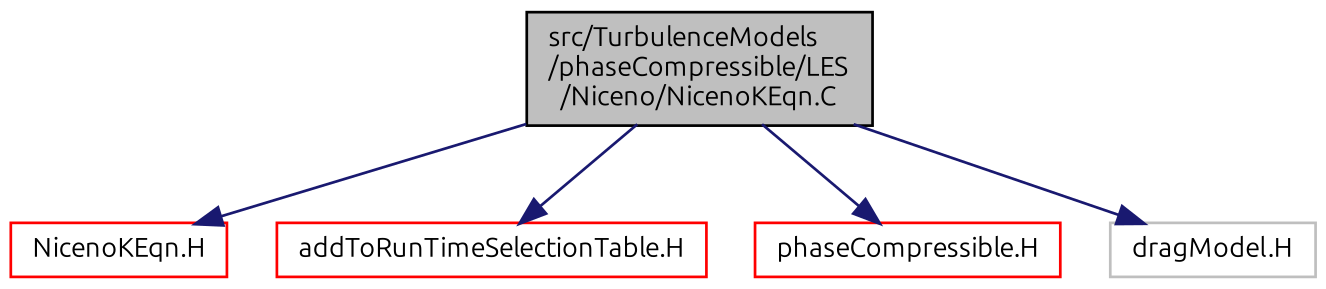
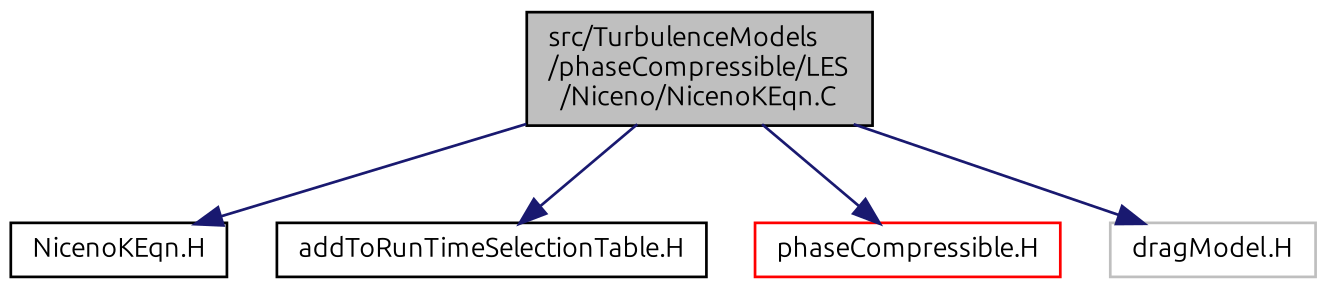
node "NicenoKEqn.H": color red -> black
node "addToRunTimeSelectionTable.H": color red -> black
